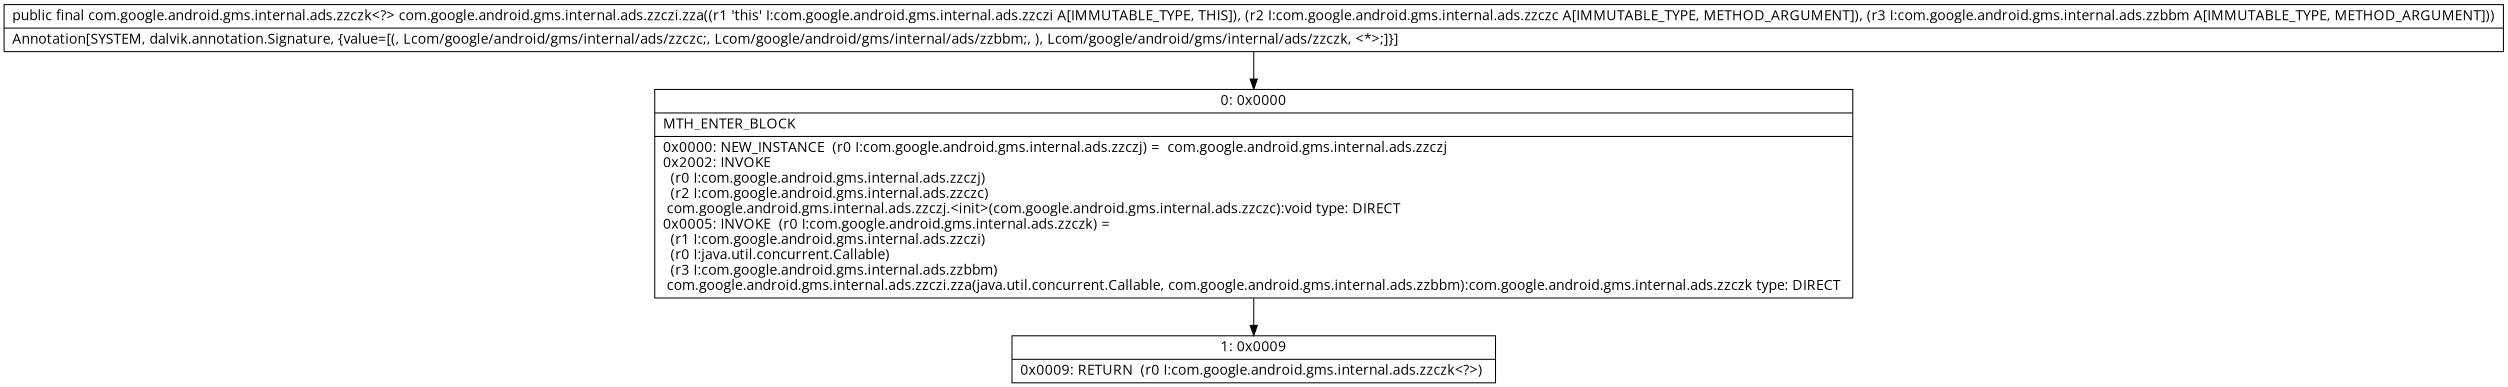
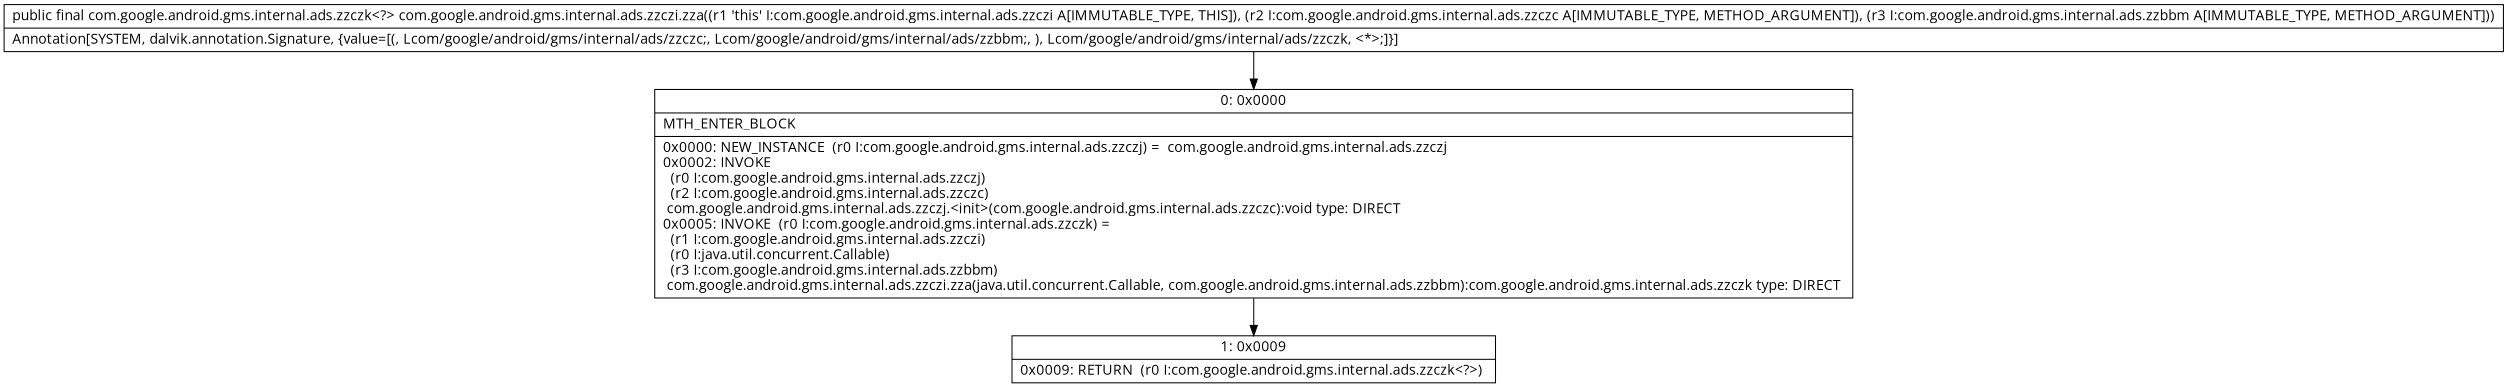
node "0: 0x0000": text "0x2002: INVOKE" -> "0x0002: INVOKE"
